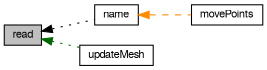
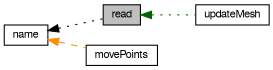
edge "name" -> "read": reversed
